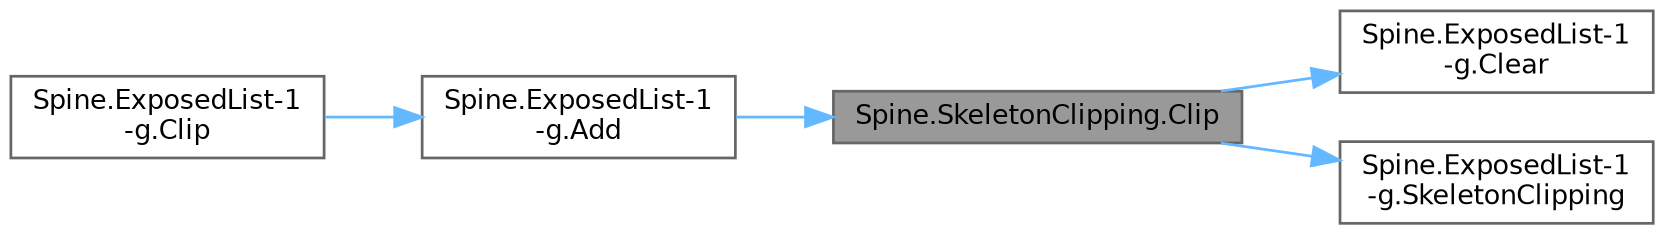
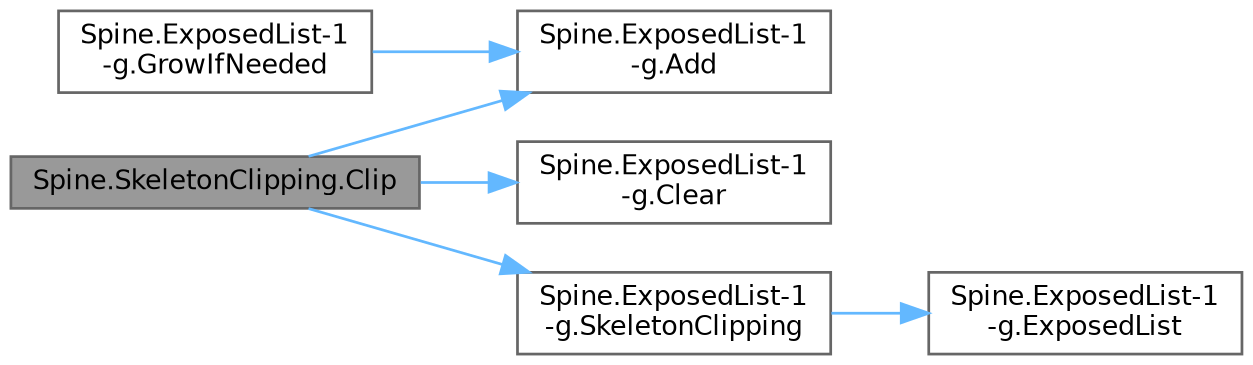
node "Spine.ExposedList-1 -g.Clip": label "Spine.ExposedList-1 -g.Clip" -> "Spine.ExposedList-1 -g.GrowIfNeeded"
edge "Spine.ExposedList-1 -g.Add" -> "Spine.SkeletonClipping.Clip": reversed
node "Spine.ExposedList-1 -g.ExposedList": added
